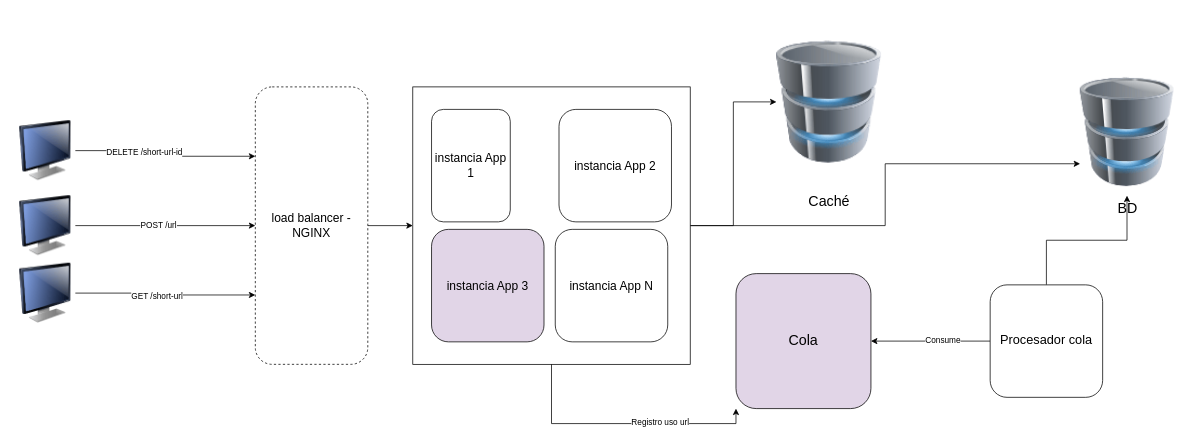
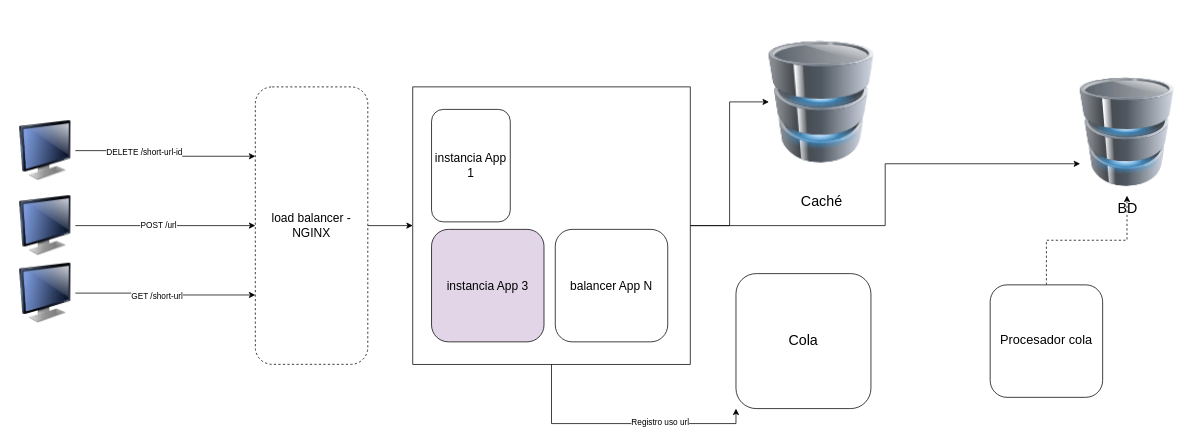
node "Caché": moved (829, 102) -> (822, 102)
node "instancia App 2": removed
edge "Procesador cola" -> "BD": style solid -> dashed
node "instancia App N": label "instancia App N" -> "balancer App N"
node "Cola": fillcolor #e1d5e7 -> #ffffff
edge "Procesador cola" -> "Cola": removed, label "Consume"
